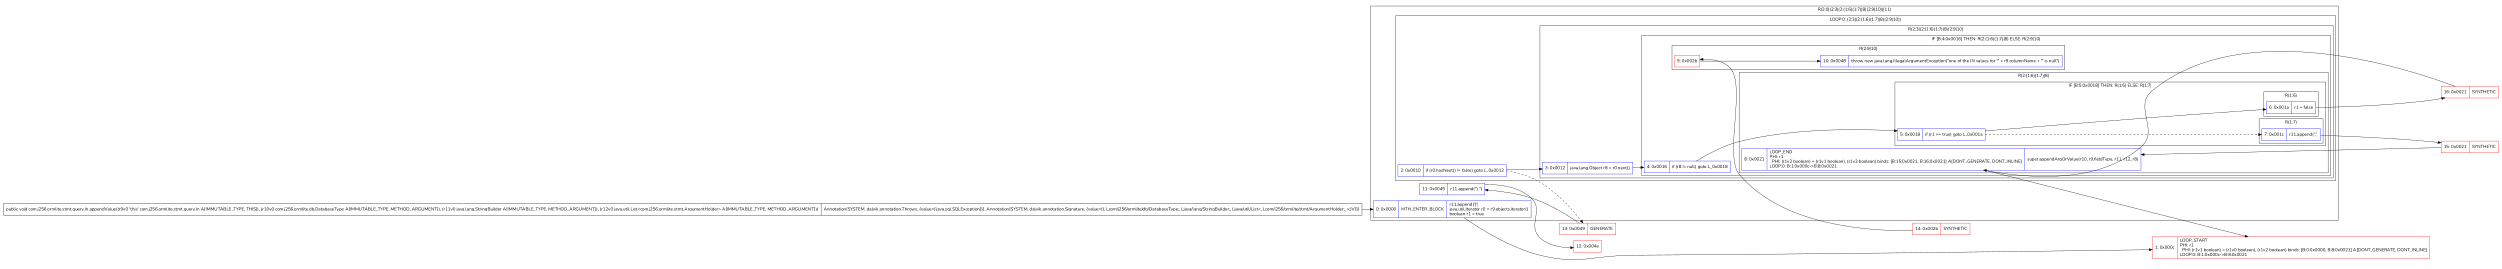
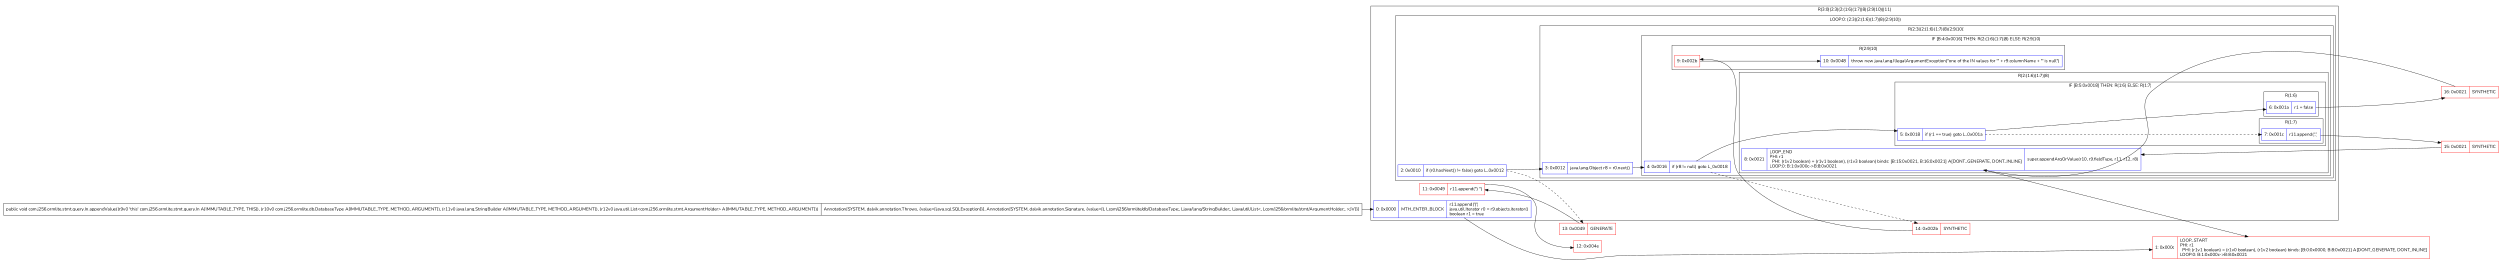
node "11: 0x0049": color blue -> red
edge "4: 0x0016" -> "14: 0x002b": added
